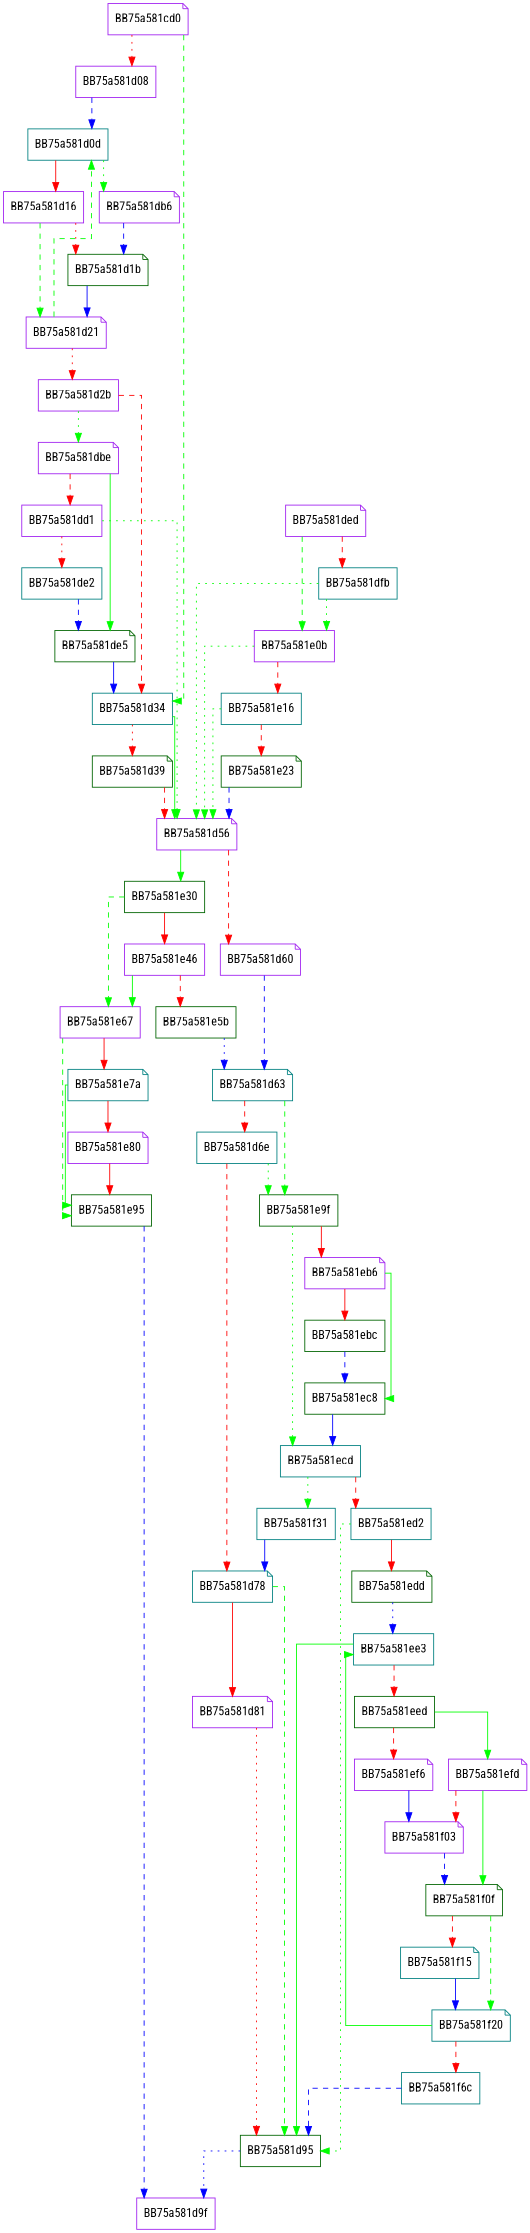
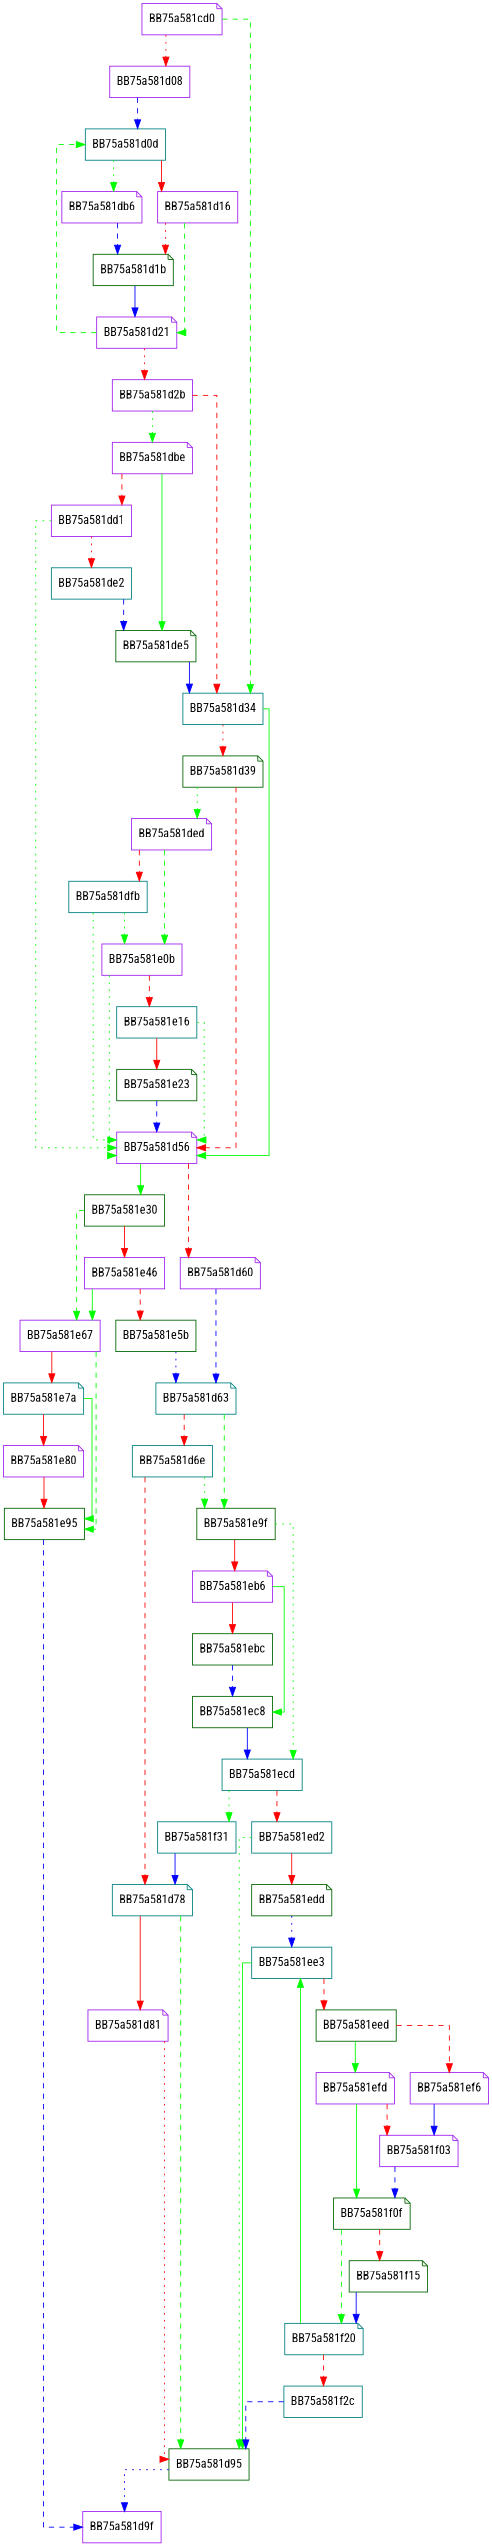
edge "BB75a581e16" -> "BB75a581e23": style dashed -> solid
edge "BB75a581d39" -> "BB75a581ded": added
node "BB75a581f15": color teal -> darkgreen
node "BB75a581f6c": label "BB75a581f6c" -> "BB75a581f2c"
